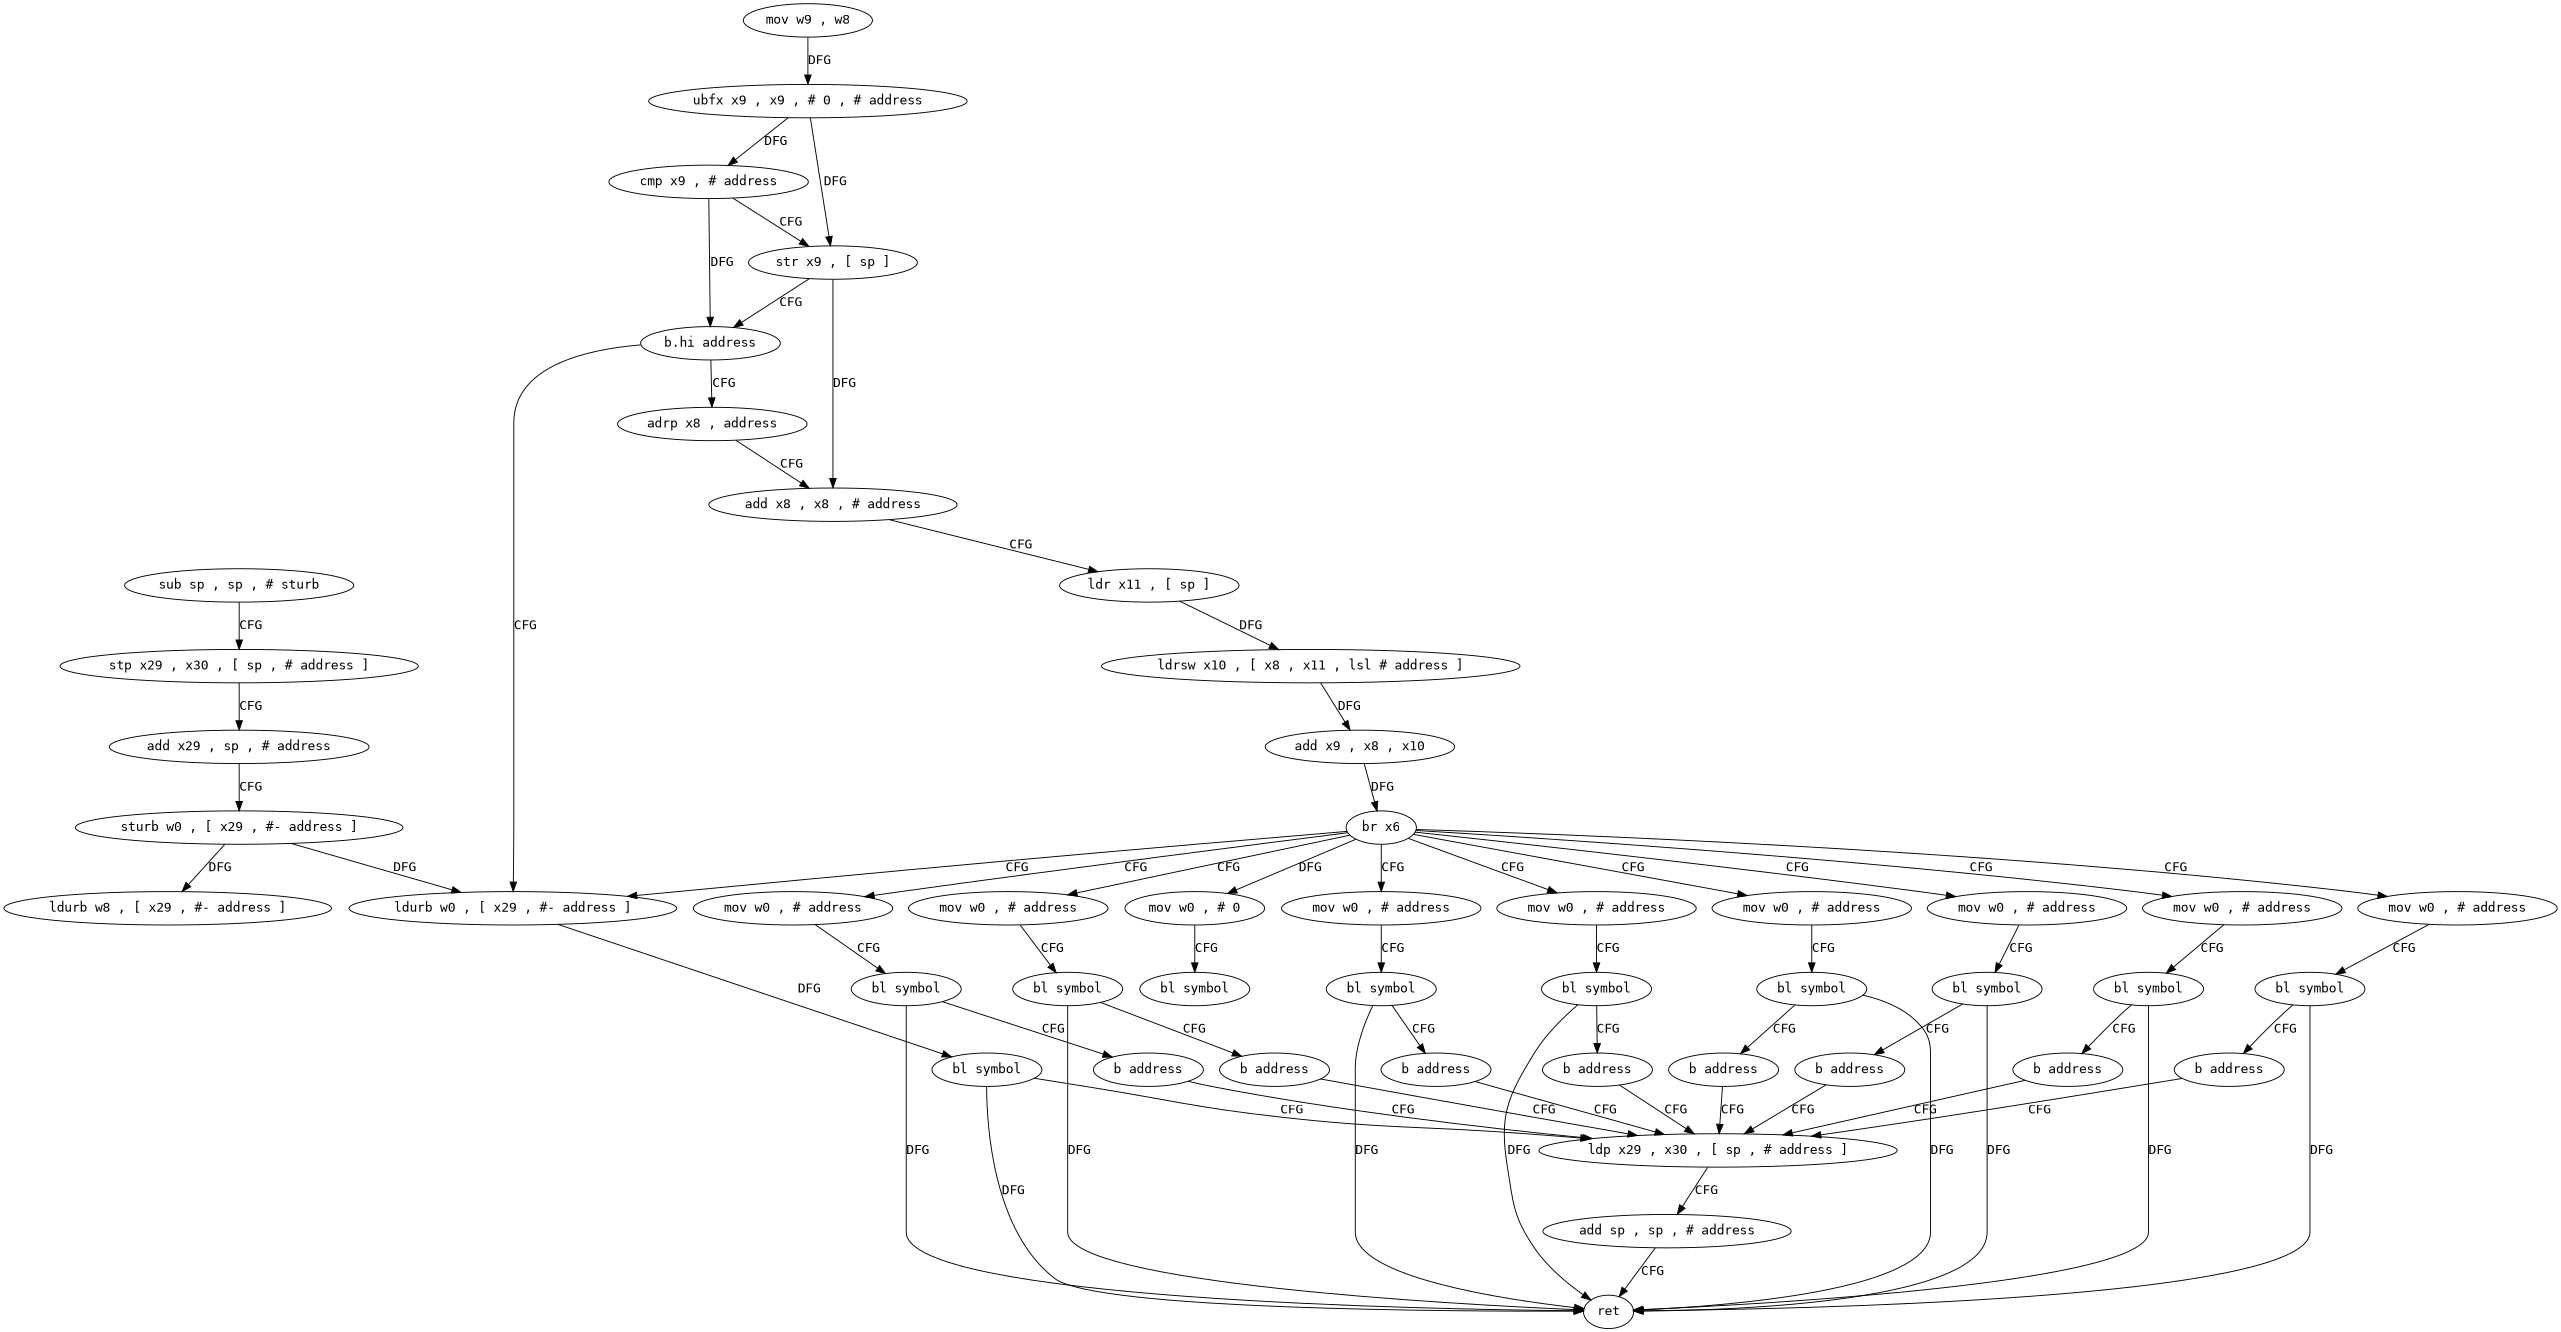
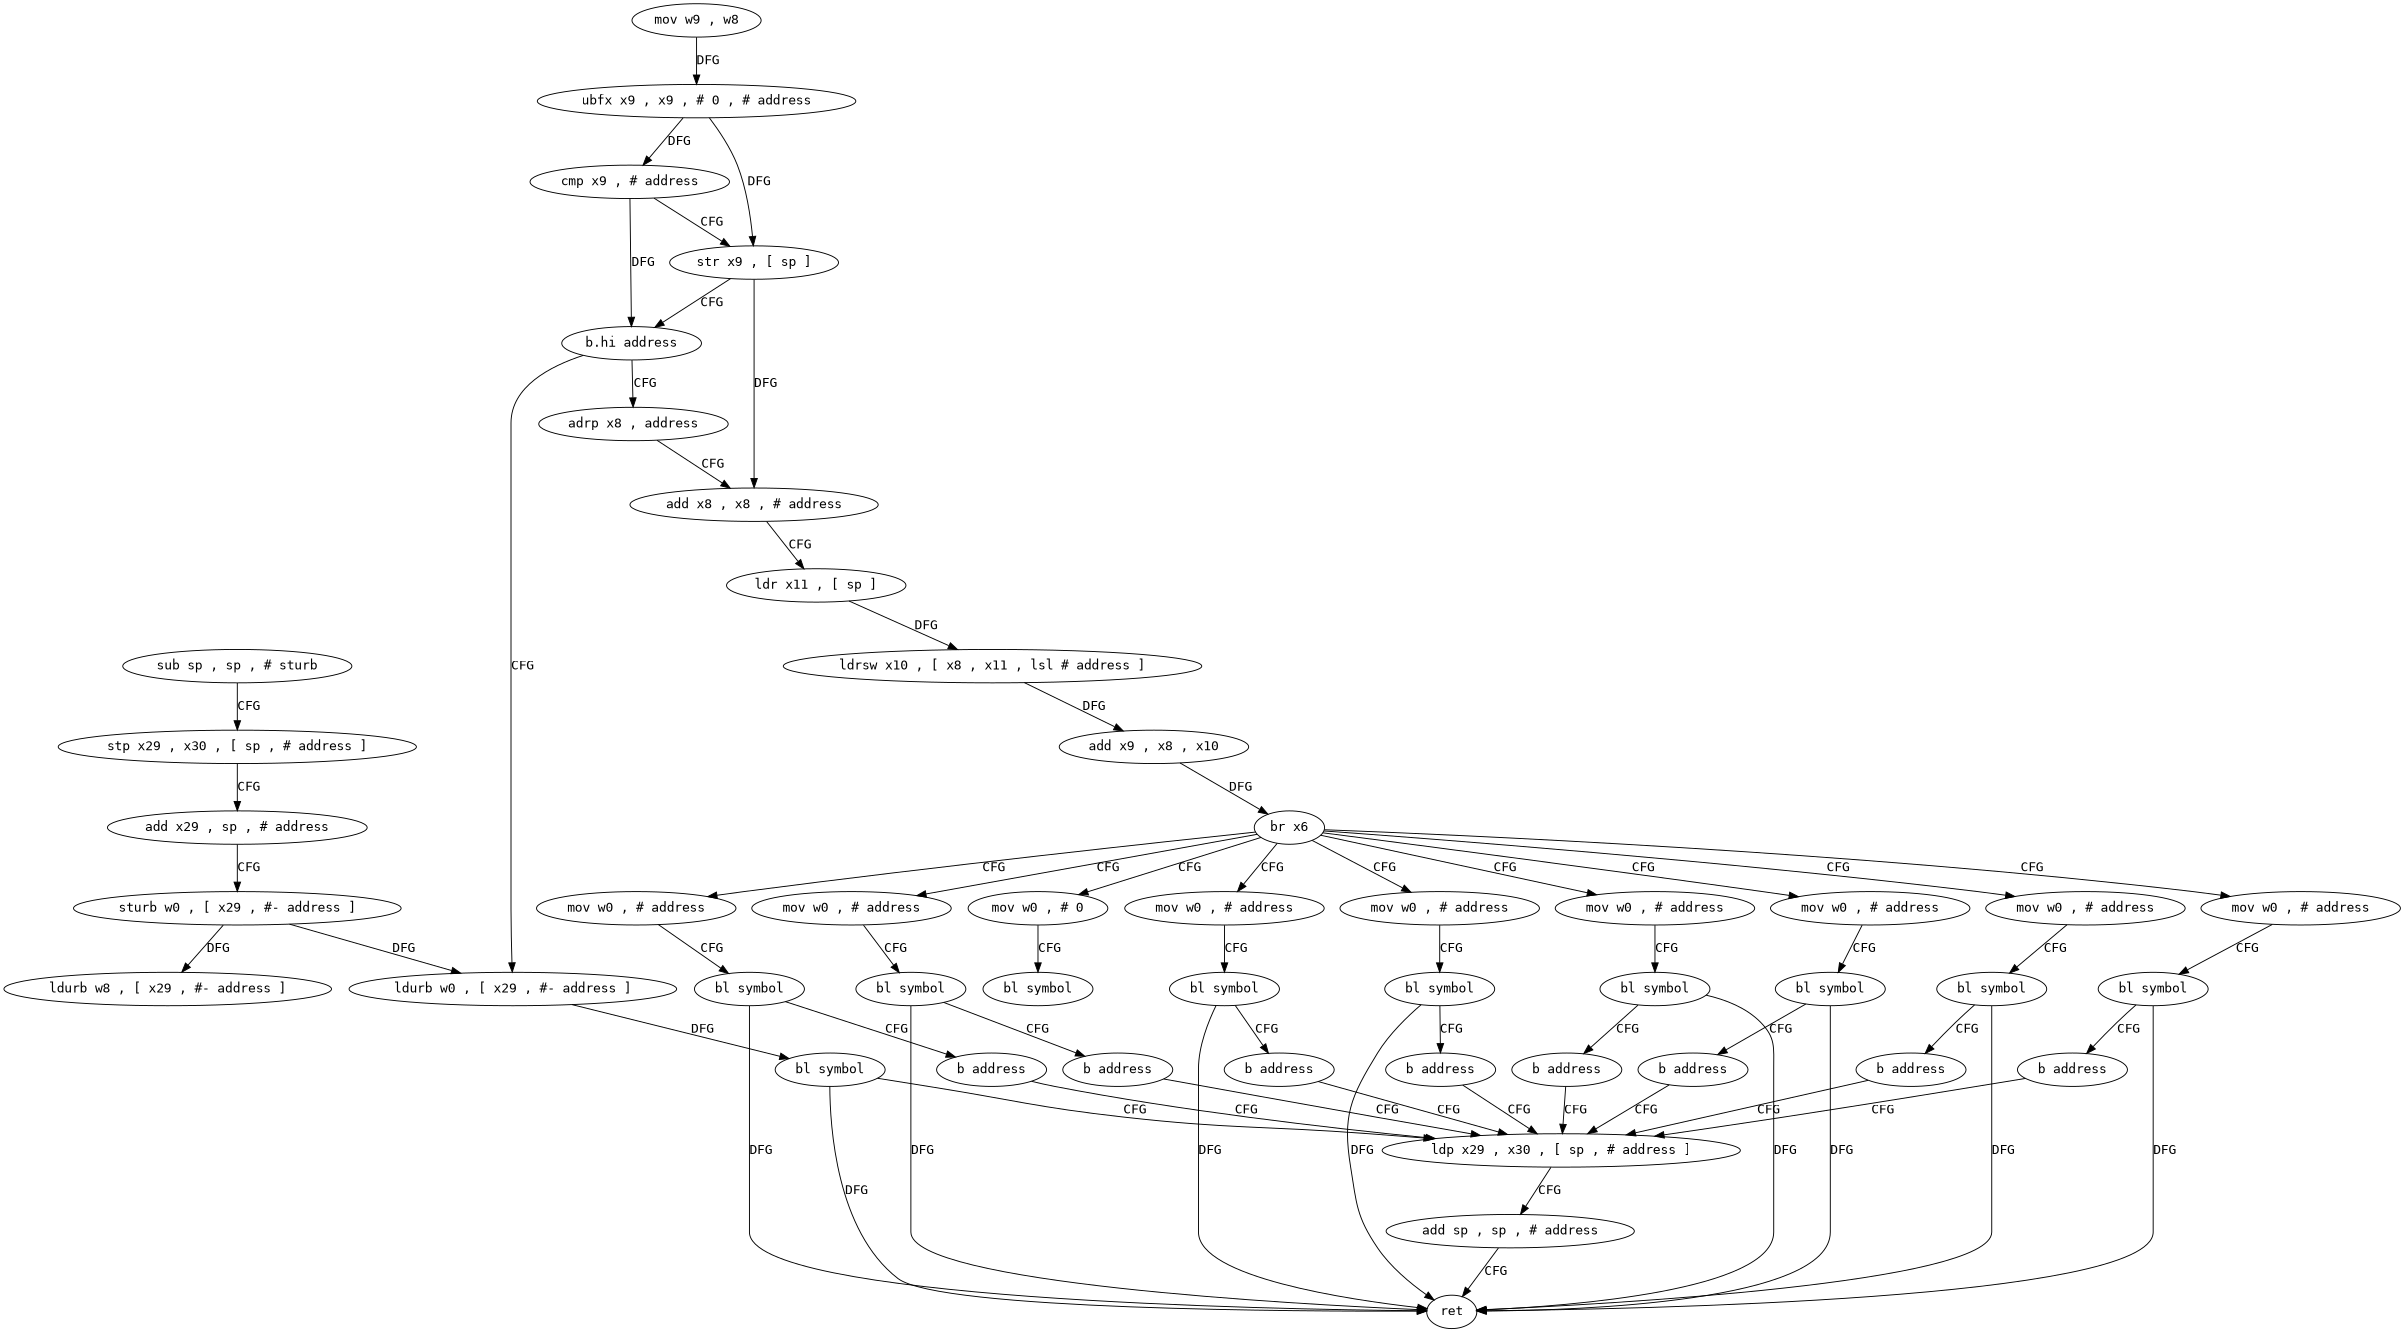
edge "br x6" -> "ldurb w0 , [ x29 , #- address ]": removed, label "CFG"
edge "br x6" -> "mov w0 , # 0": label "DFG" -> "CFG"
